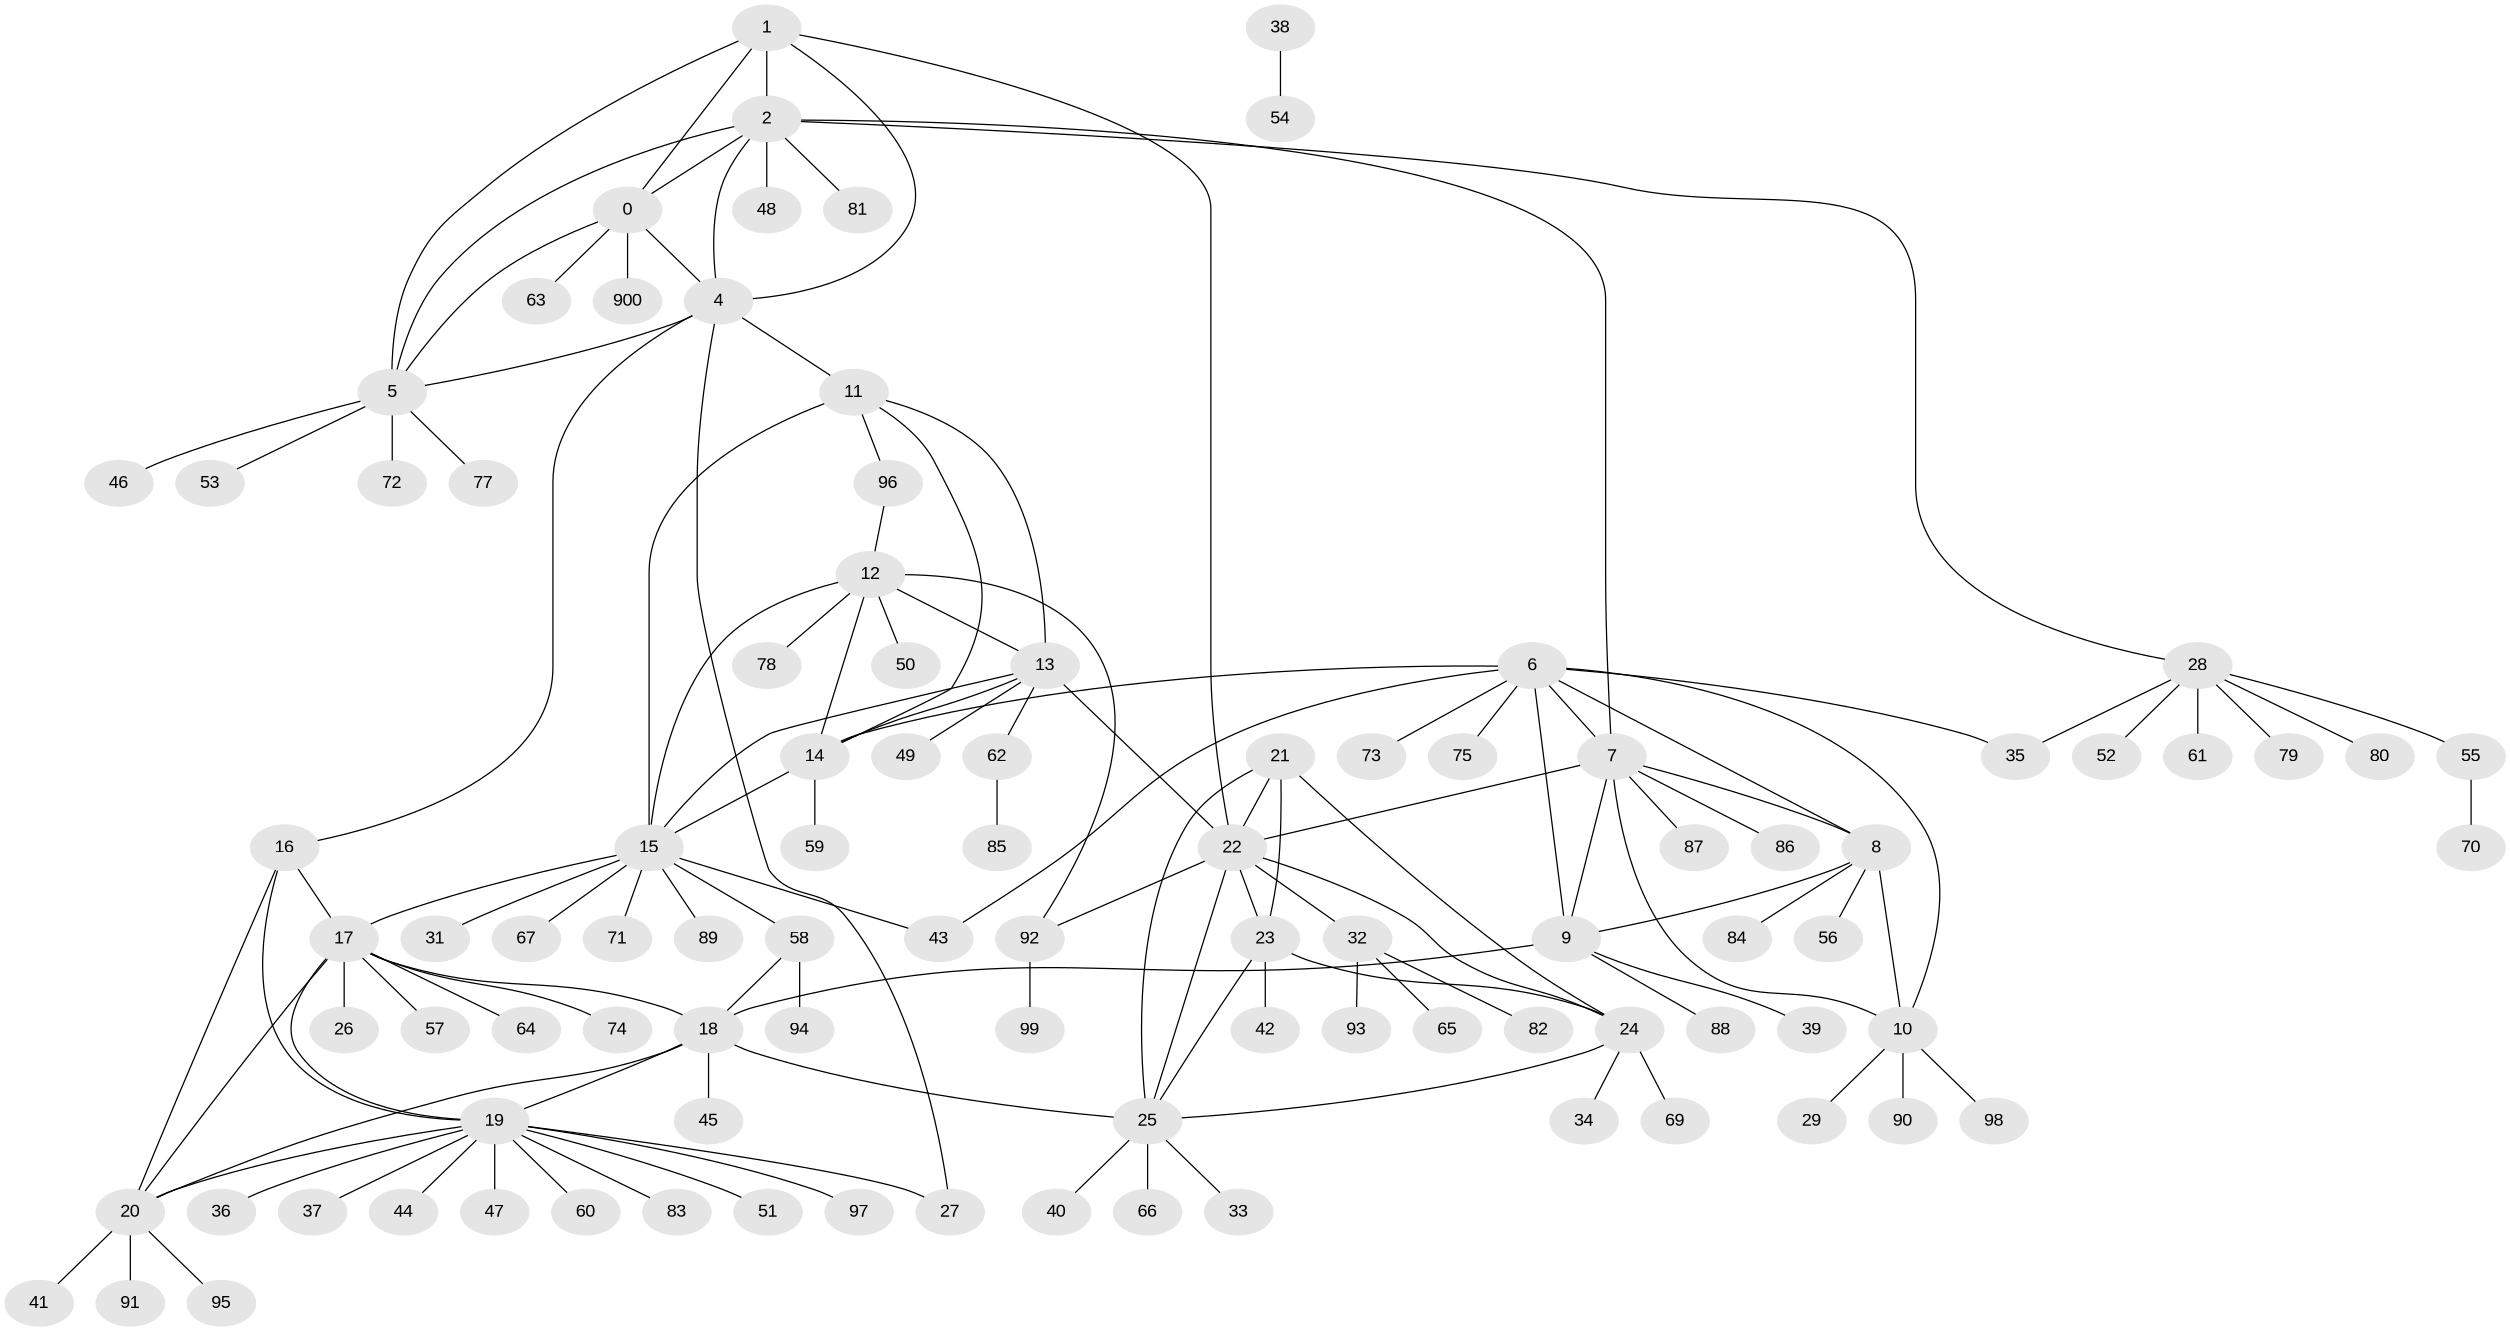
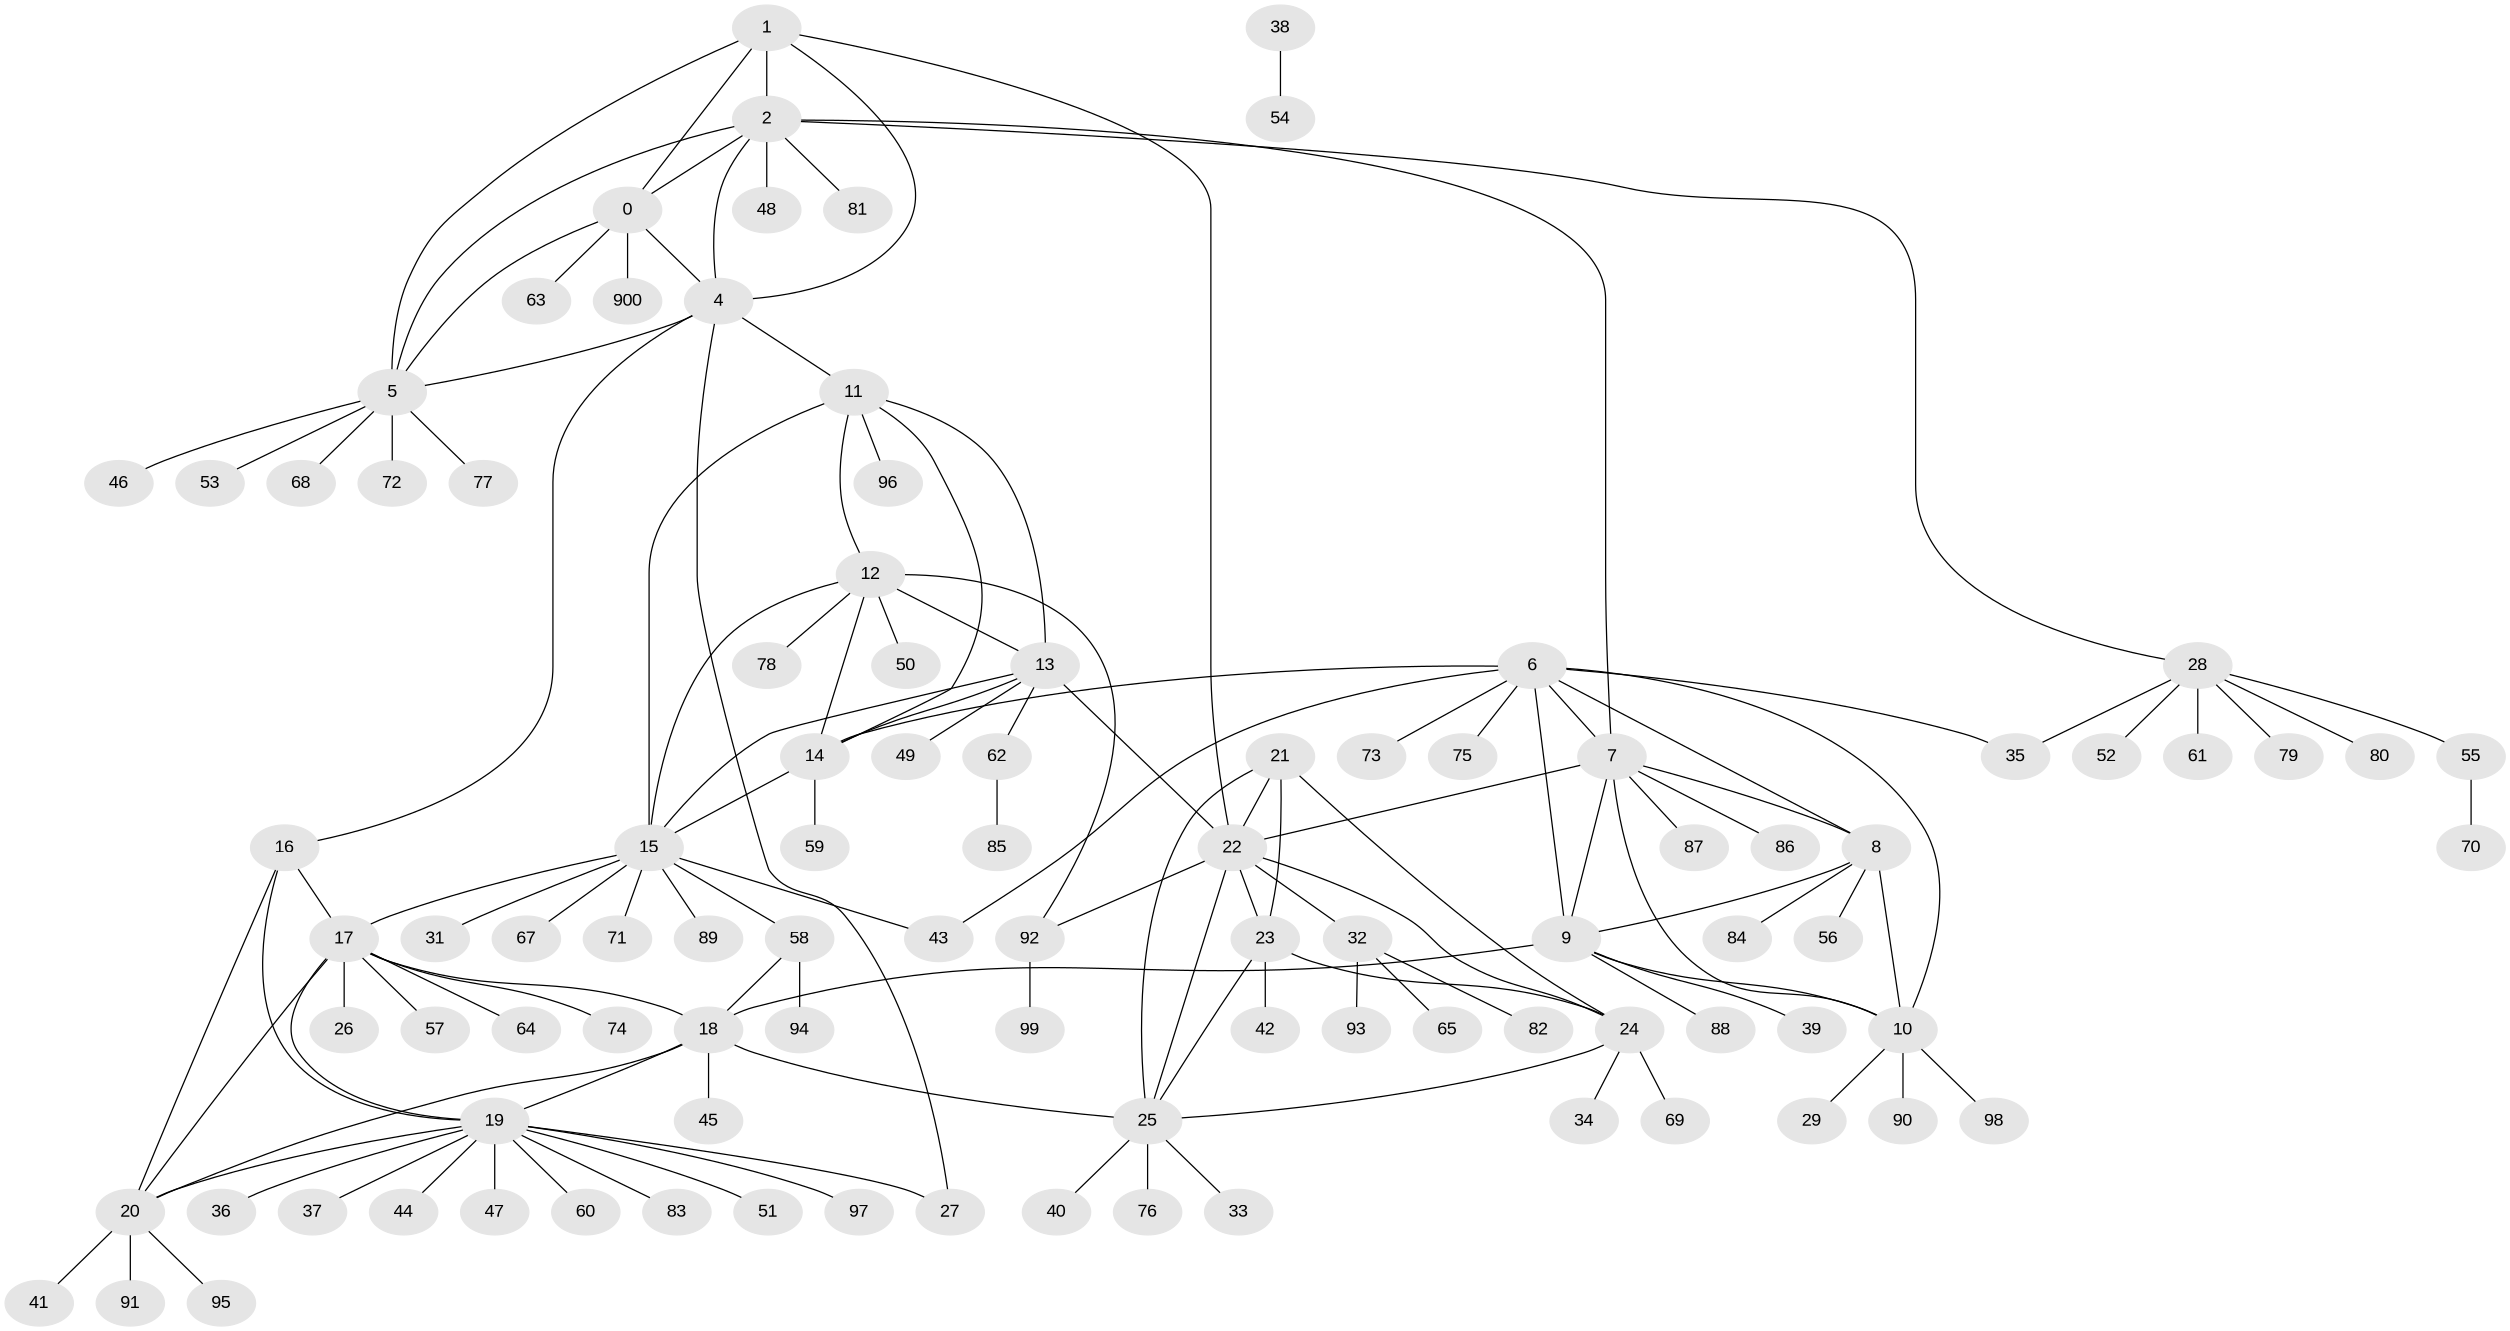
node "68": added
edge "96" -- "12": now "11" -- "12"
edge "9" -- "10": added
node "66": label "66" -> "76"
